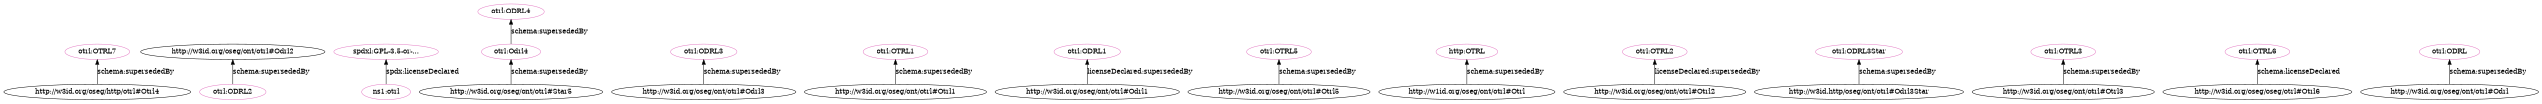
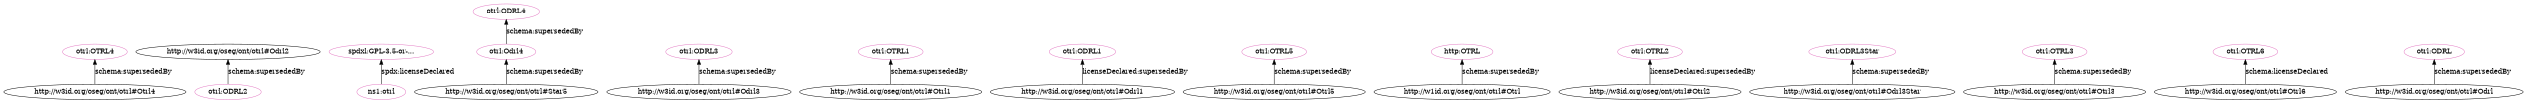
node "otrl:OTRL7": label "otrl:OTRL7" -> "otrl:OTRL4"
node "http://w3id.org/oseg/http/otrl#Otrl4": label "http://w3id.org/oseg/http/otrl#Otrl4" -> "http://w3id.org/oseg/ont/otrl#Otrl4"
node "http://w3id.http/oseg/ont/otrl#Odrl3Star": label "http://w3id.http/oseg/ont/otrl#Odrl3Star" -> "http://w3id.org/oseg/ont/otrl#Odrl3Star"
node "http://w3id.org/oseg/oseg/otrl#Otrl6": label "http://w3id.org/oseg/oseg/otrl#Otrl6" -> "http://w3id.org/oseg/ont/otrl#Otrl6"
